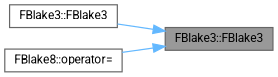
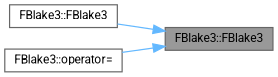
node "FBlake8::operator=": label "FBlake8::operator=" -> "FBlake3::operator="
